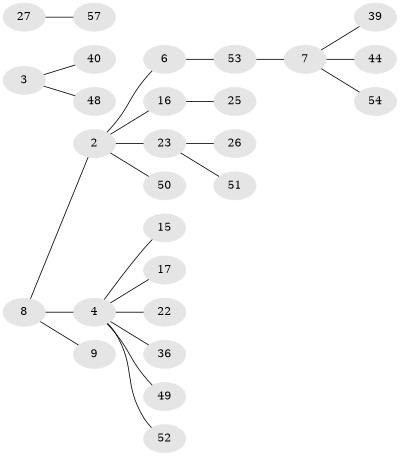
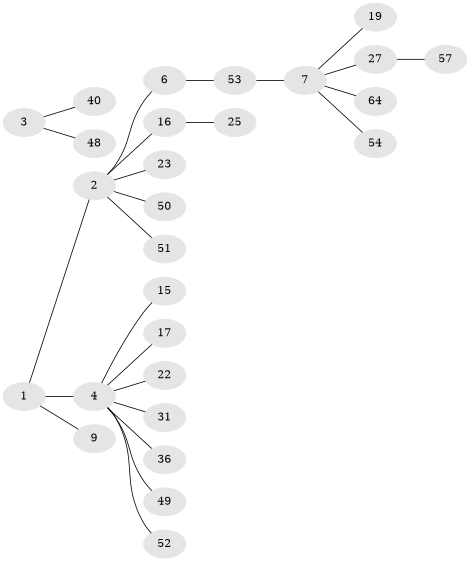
node "39": label "39" -> "19"
node "44": label "44" -> "64"
edge "27" -- "7": added
node "26": removed
edge "23" -- "51": now "2" -- "51"
node "8": label "8" -> "1"
node "31": added
